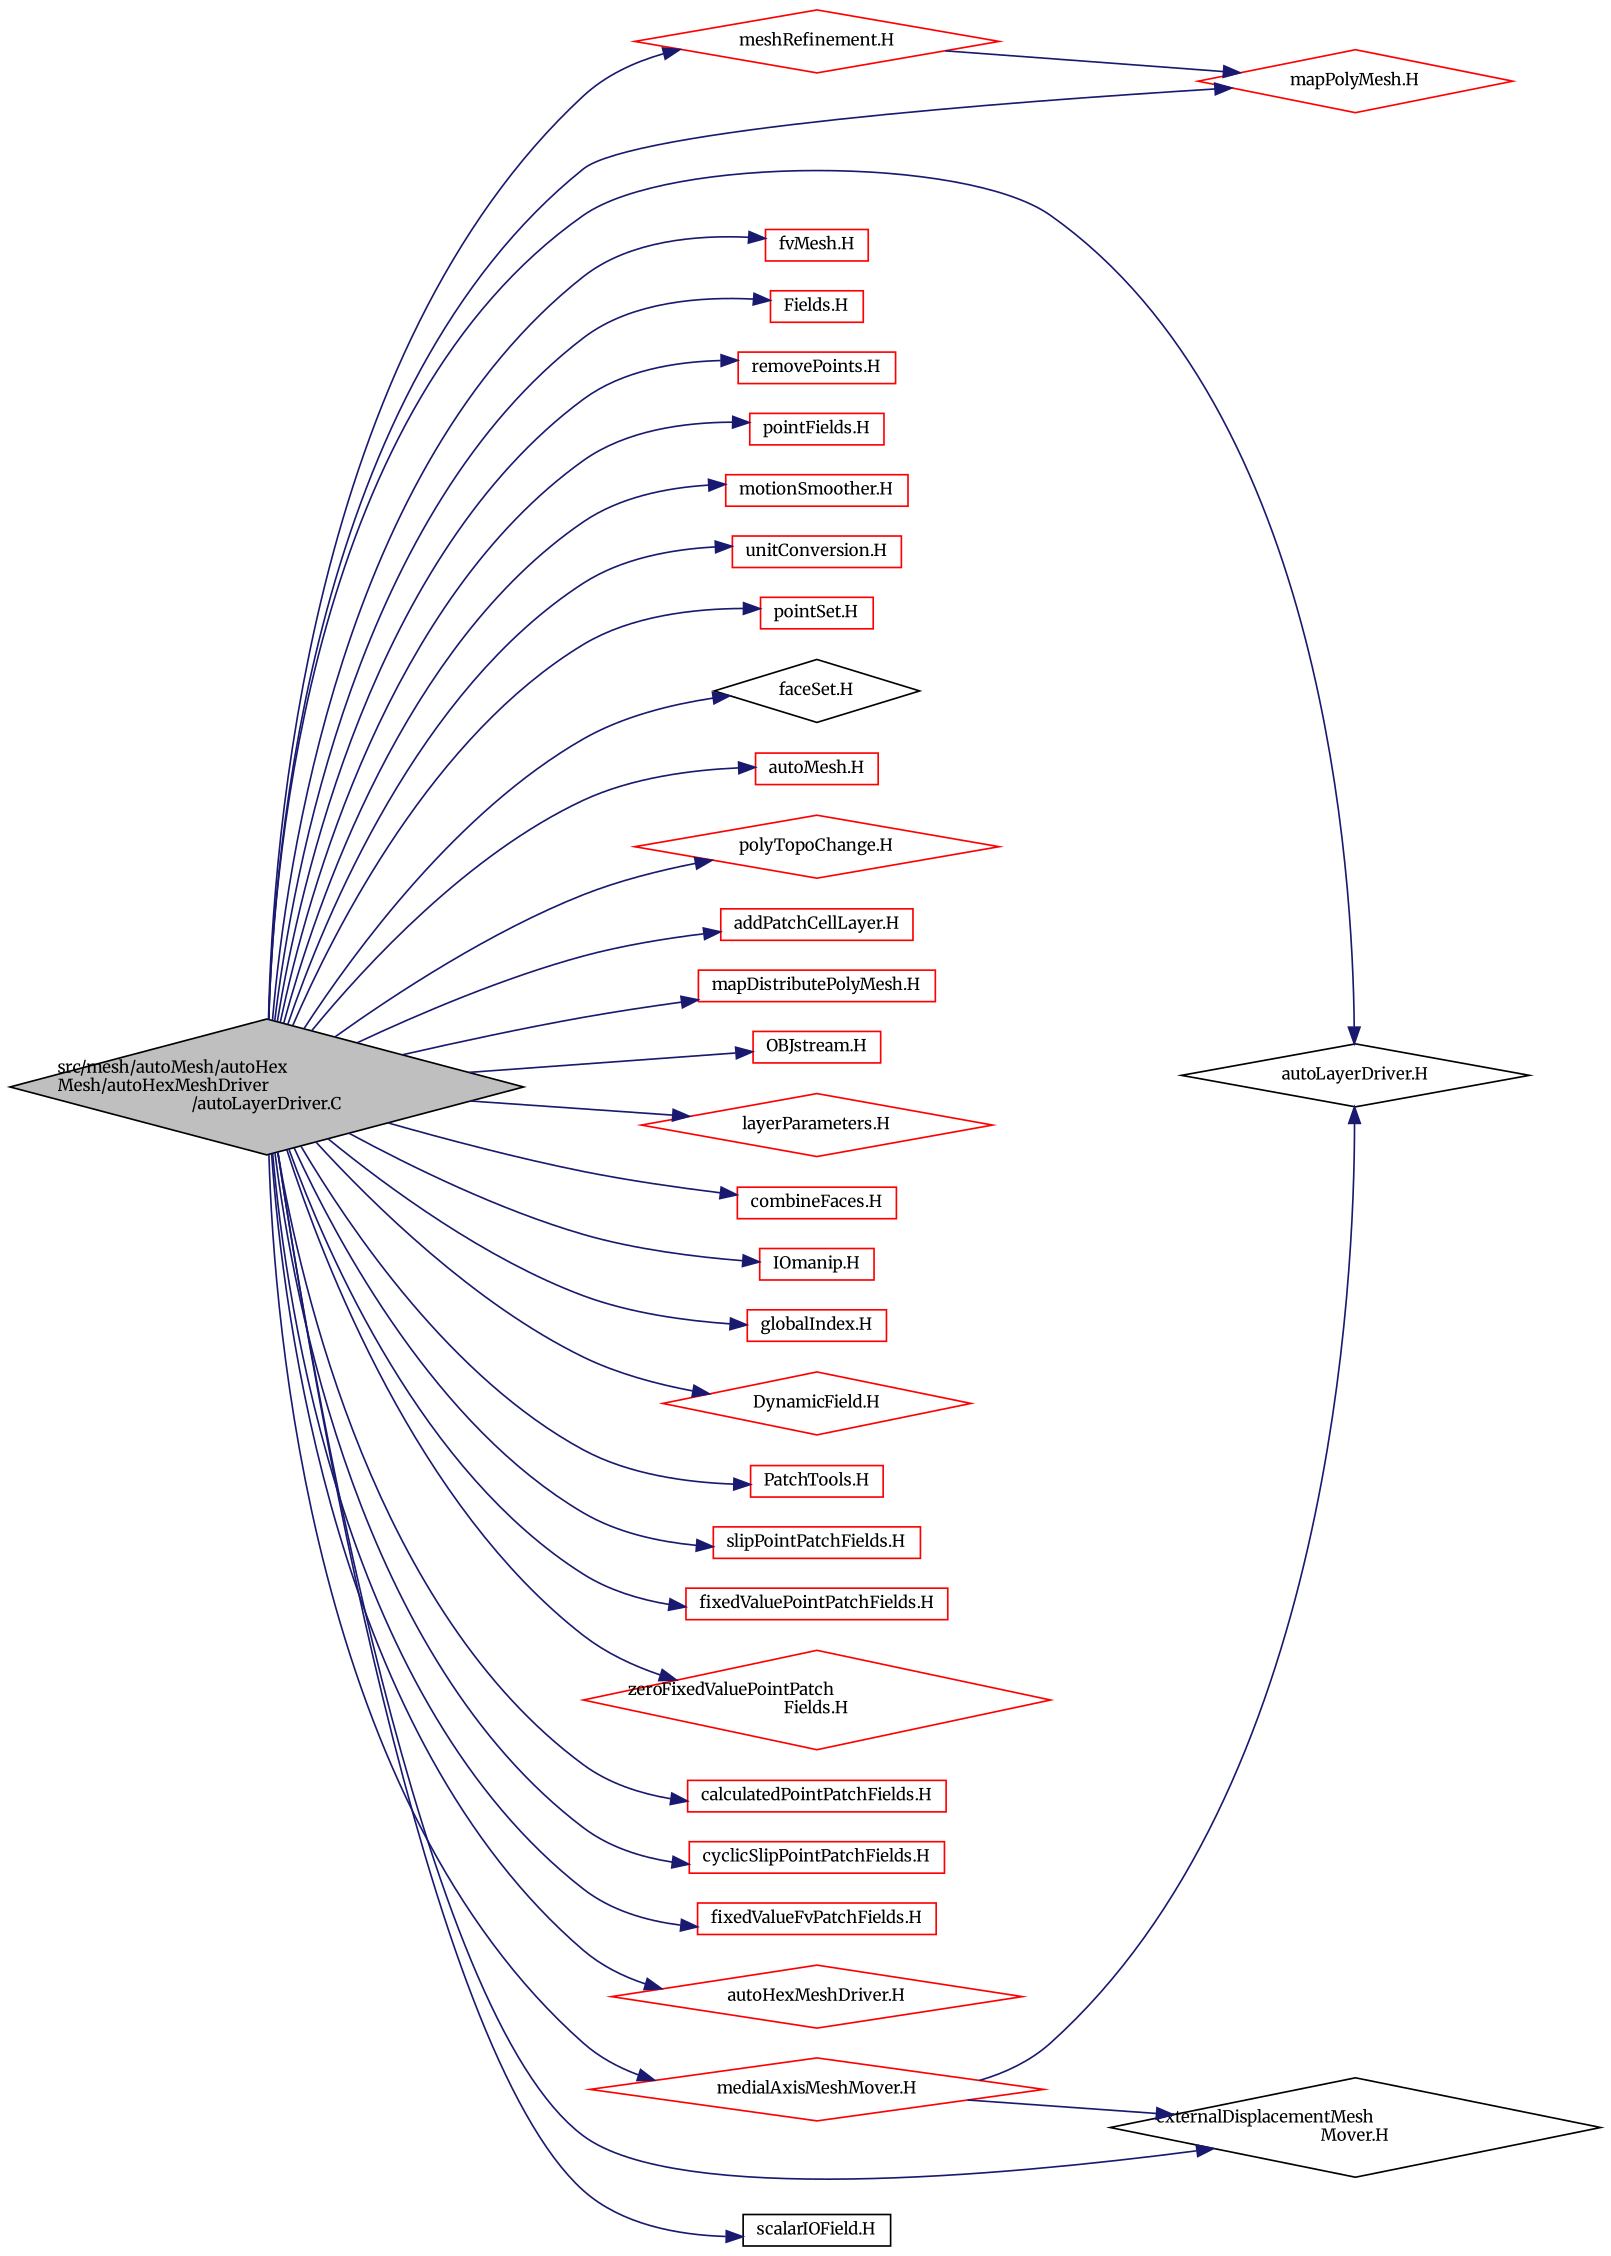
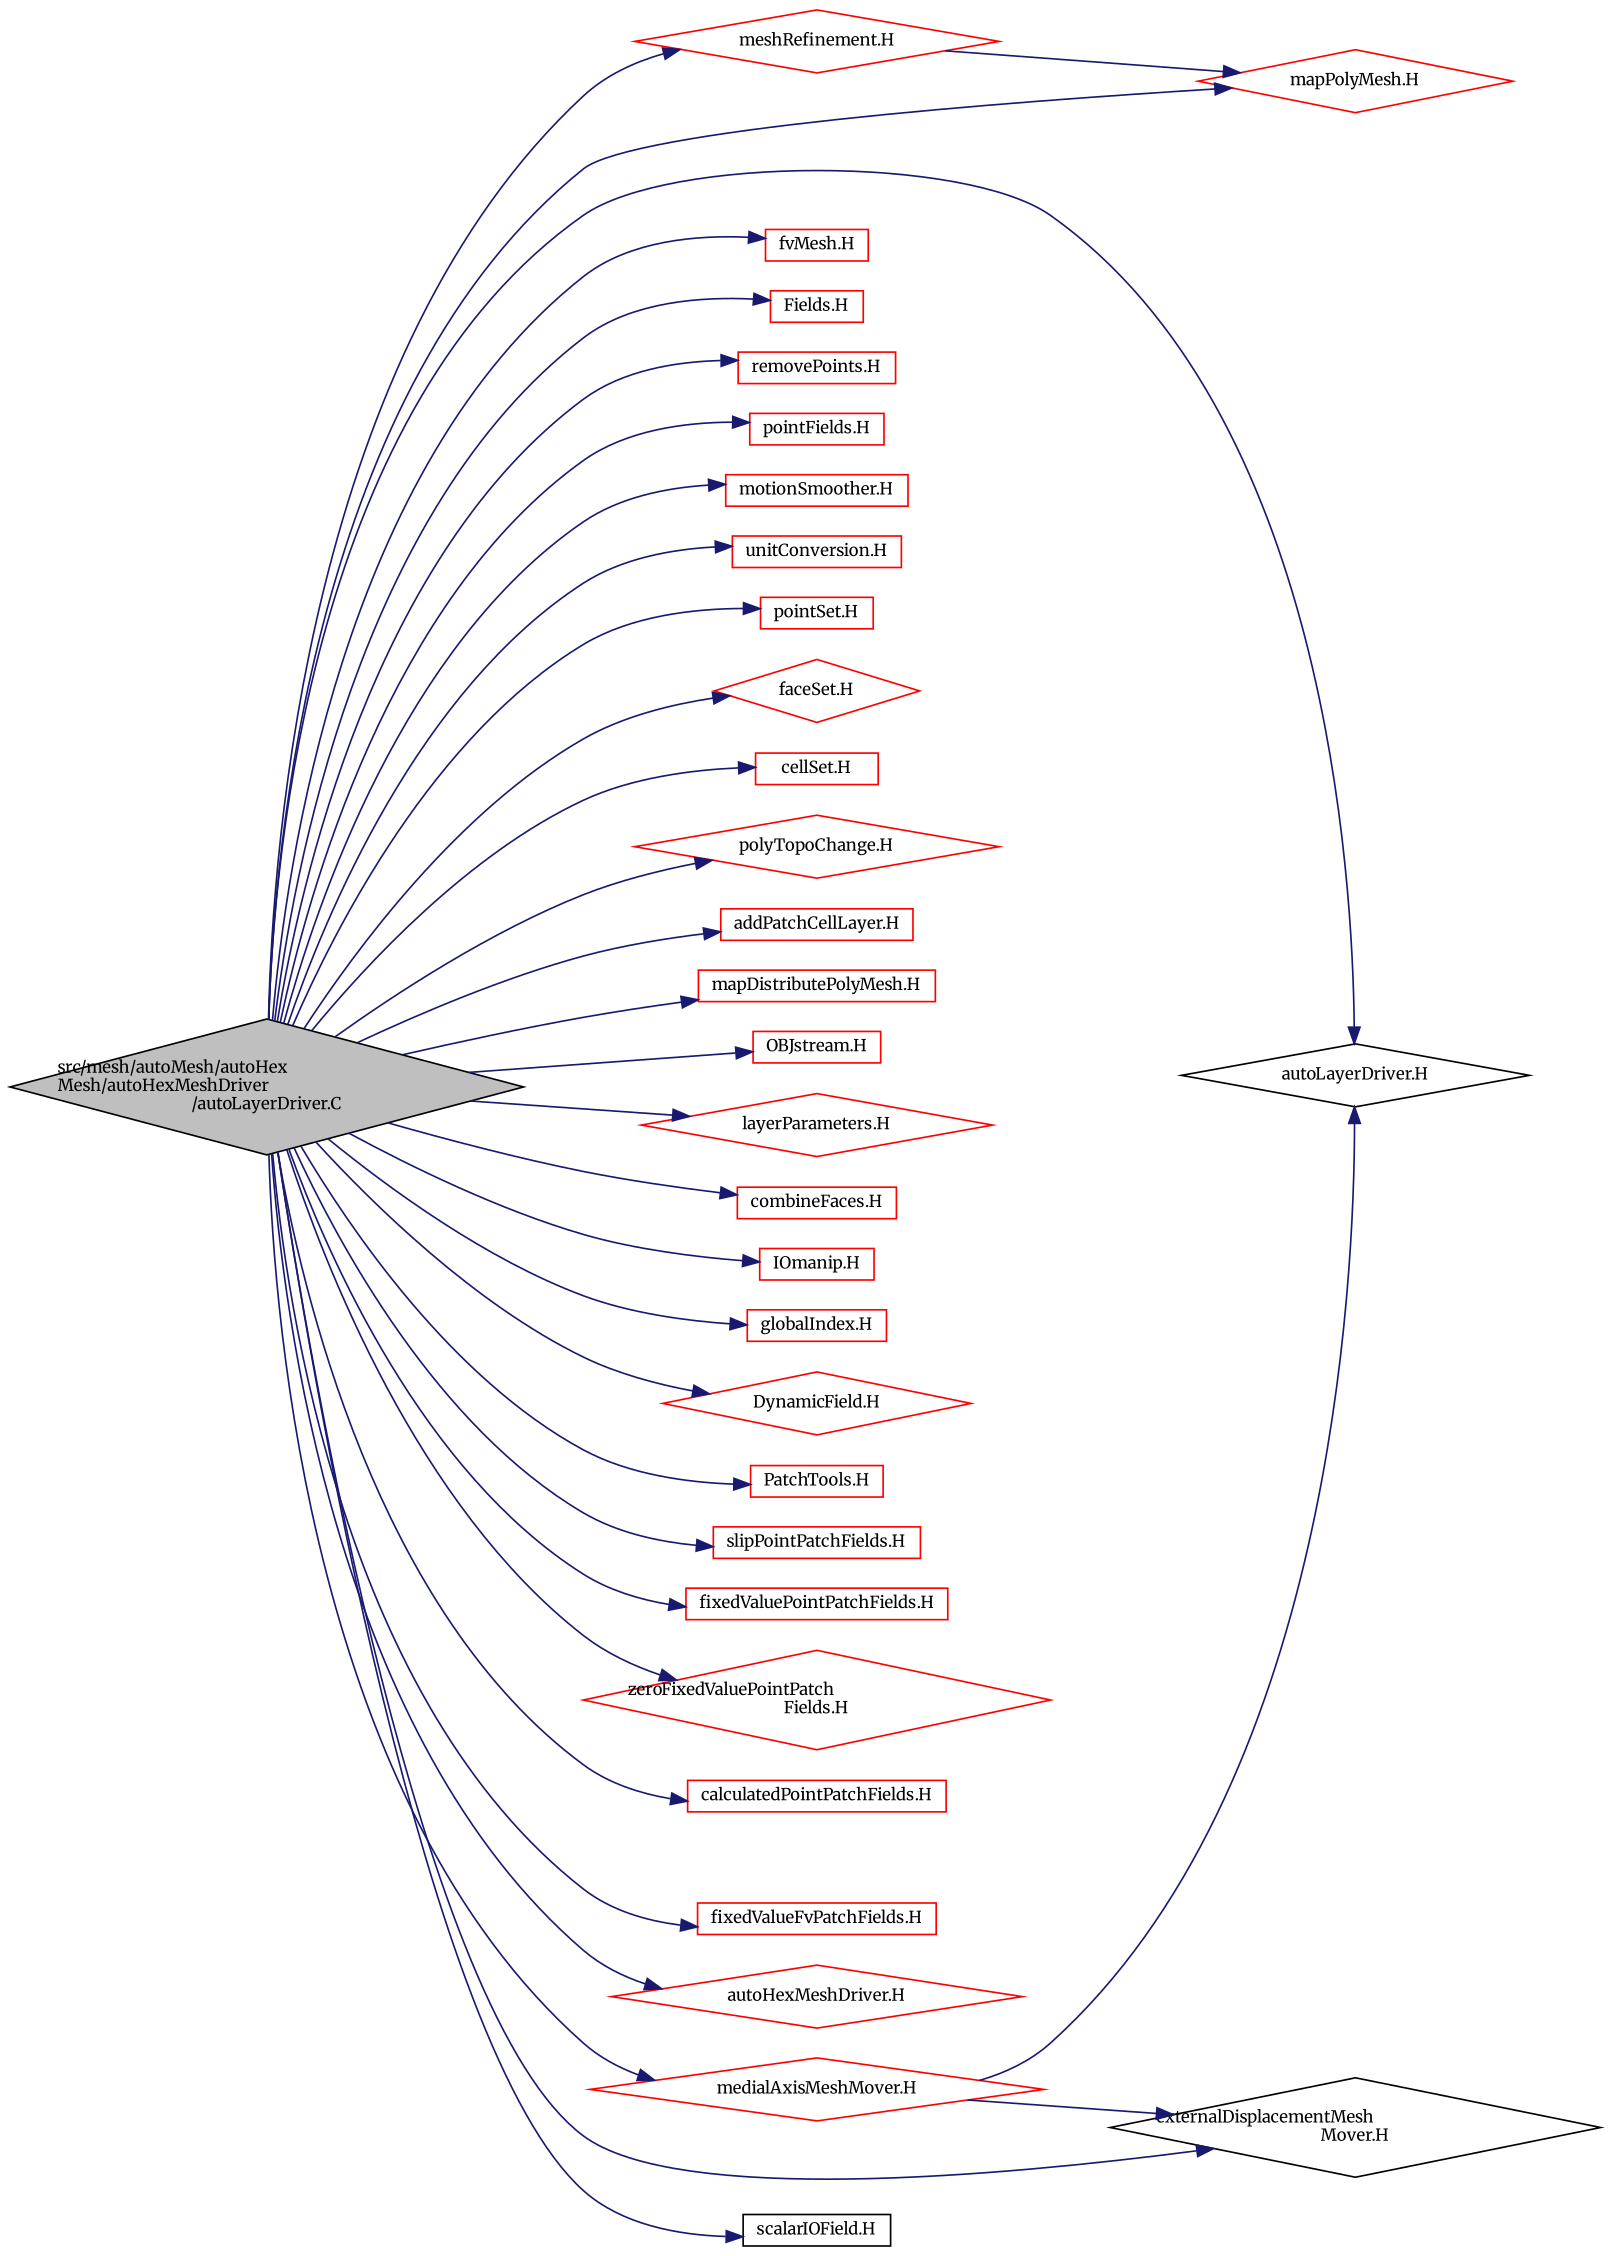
node "faceSet.H": color black -> red
node "autoMesh.H": label "autoMesh.H" -> "cellSet.H"
node "cyclicSlipPointPatchFields.H": removed
